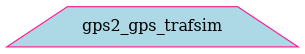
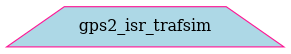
node "gps2_gps_trafsim": label "gps2_gps_trafsim" -> "gps2_isr_trafsim"
